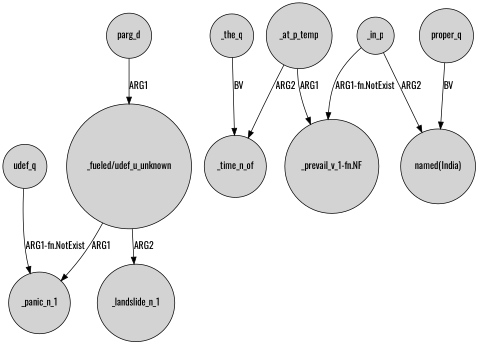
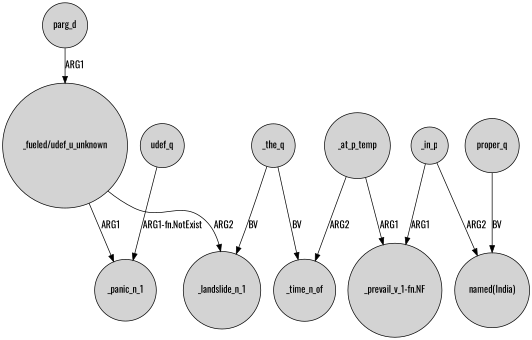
edge "_in_p" -> "_prevail_v_1-fn.NF": label "ARG1-fn.NotExist" -> "ARG1"
edge "_the_q" -> "_landslide_n_1": added, label "BV"
